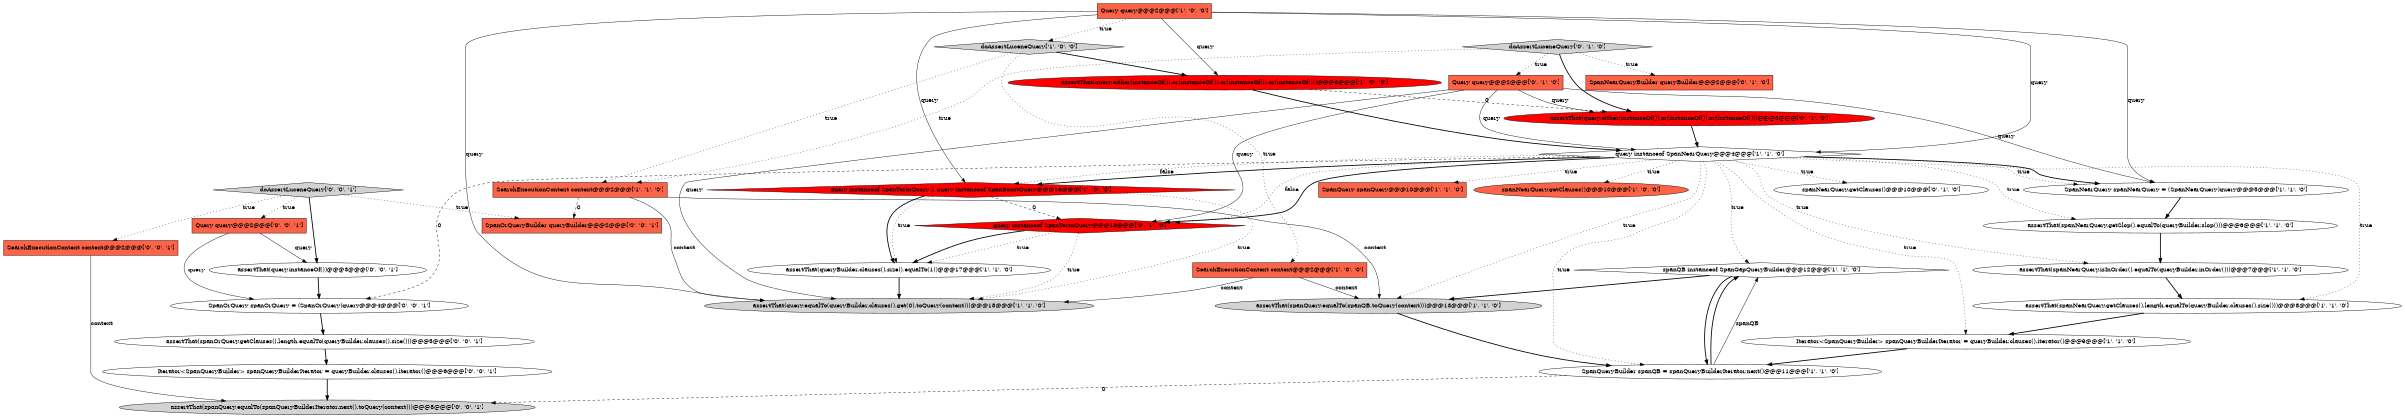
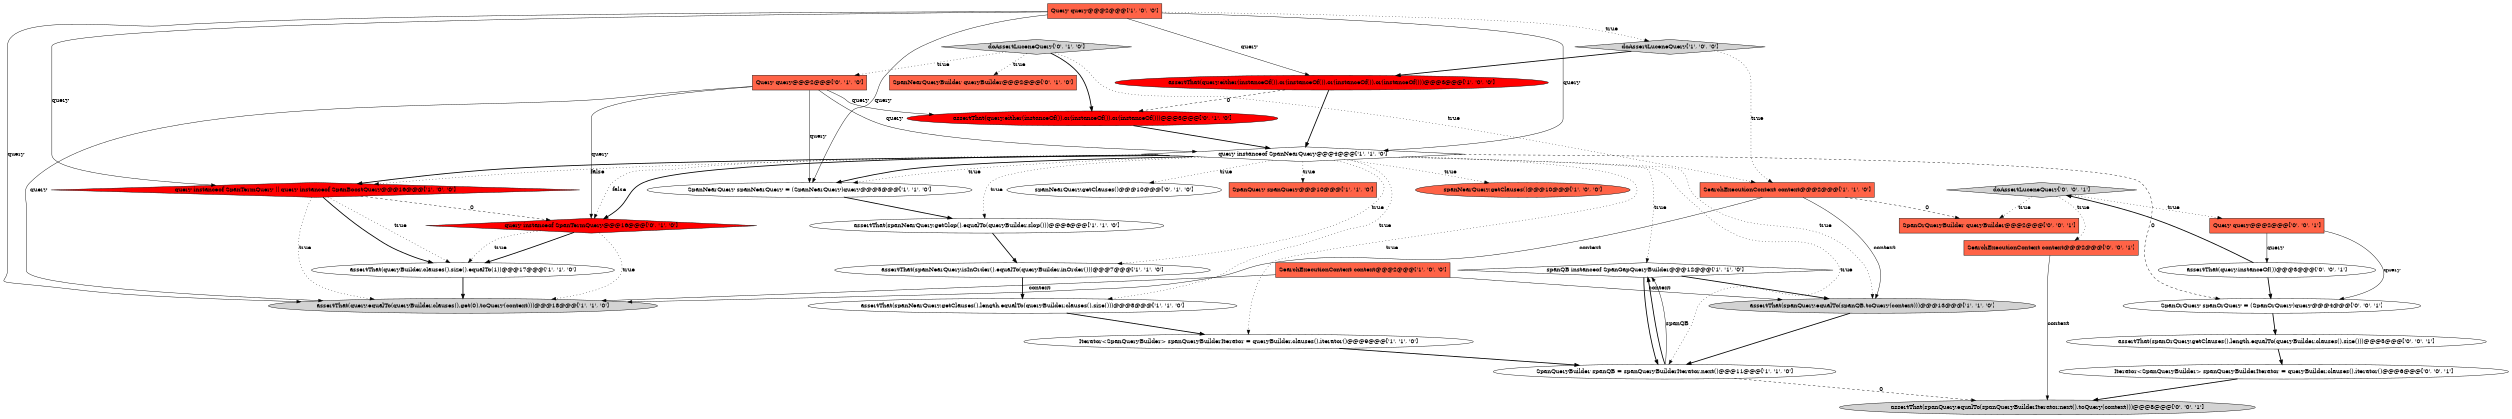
edge "doAssertLuceneQuery['1', '0', '0']" -> "SearchExecutionContext context@@@2@@@['1', '0', '0']": removed, label "true"
edge "doAssertLuceneQuery['0', '0', '1']" -> "assertThat(query,instanceOf())@@@3@@@['0', '0', '1']": reversed
